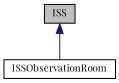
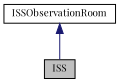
edge "ISSObservationRoom" -> "ISS": reversed
